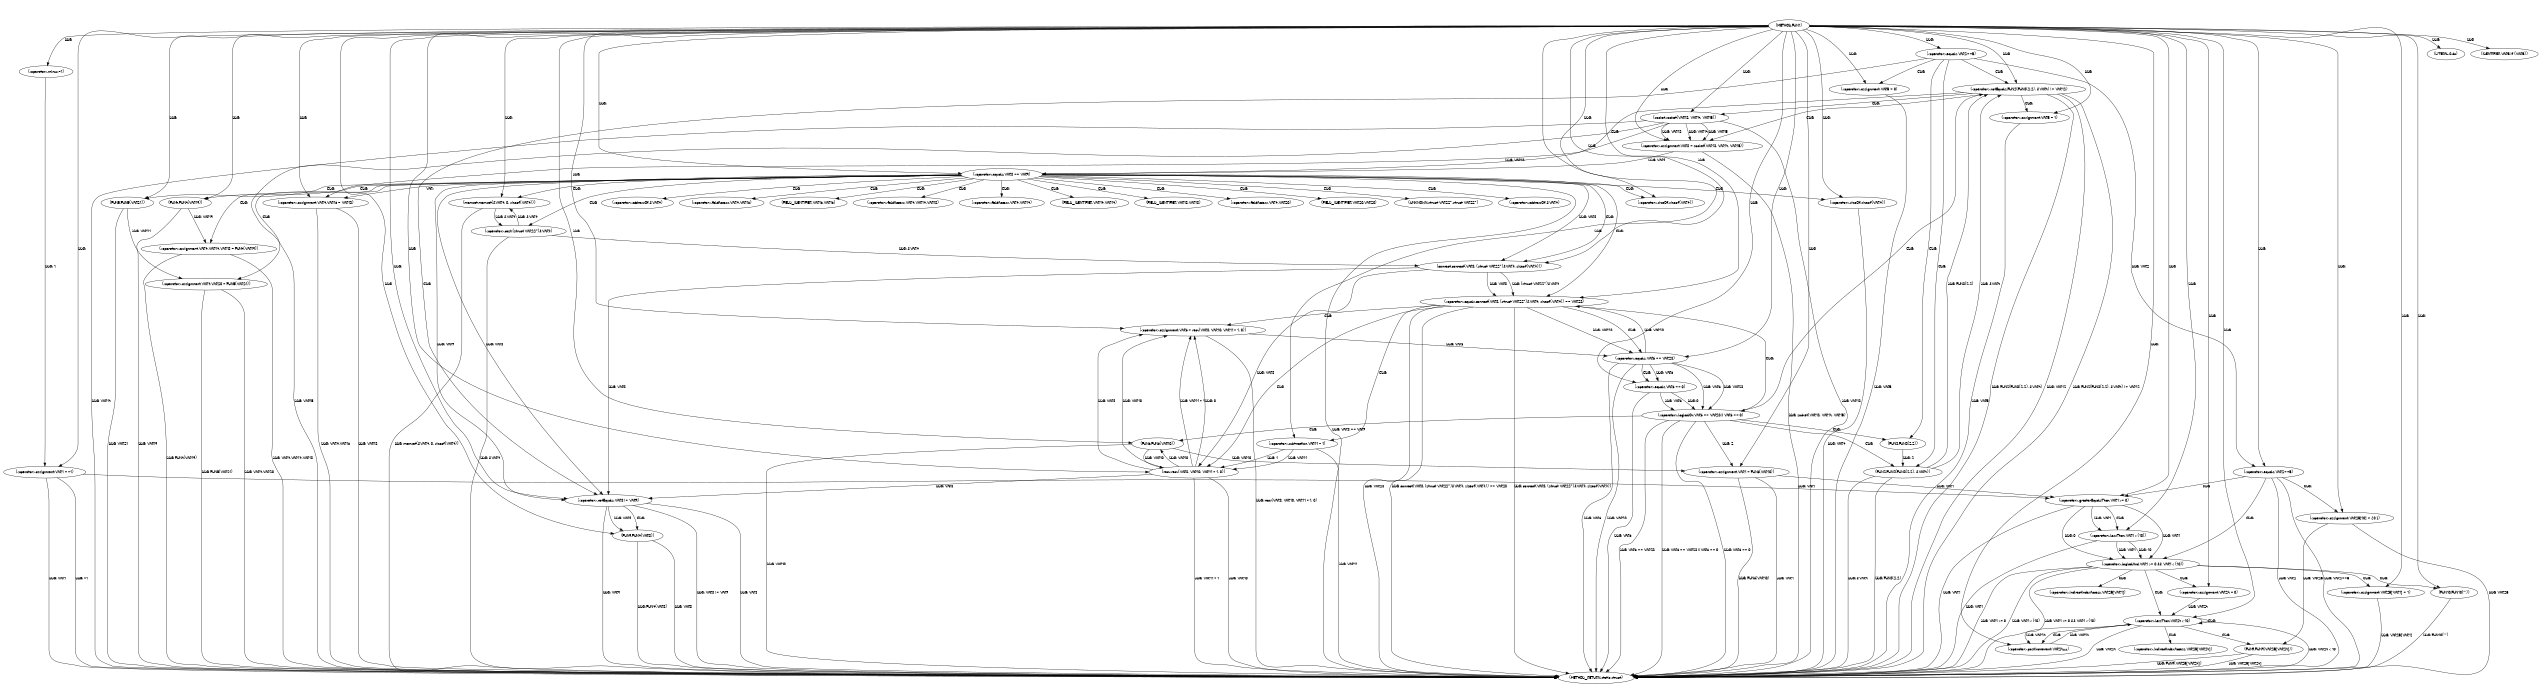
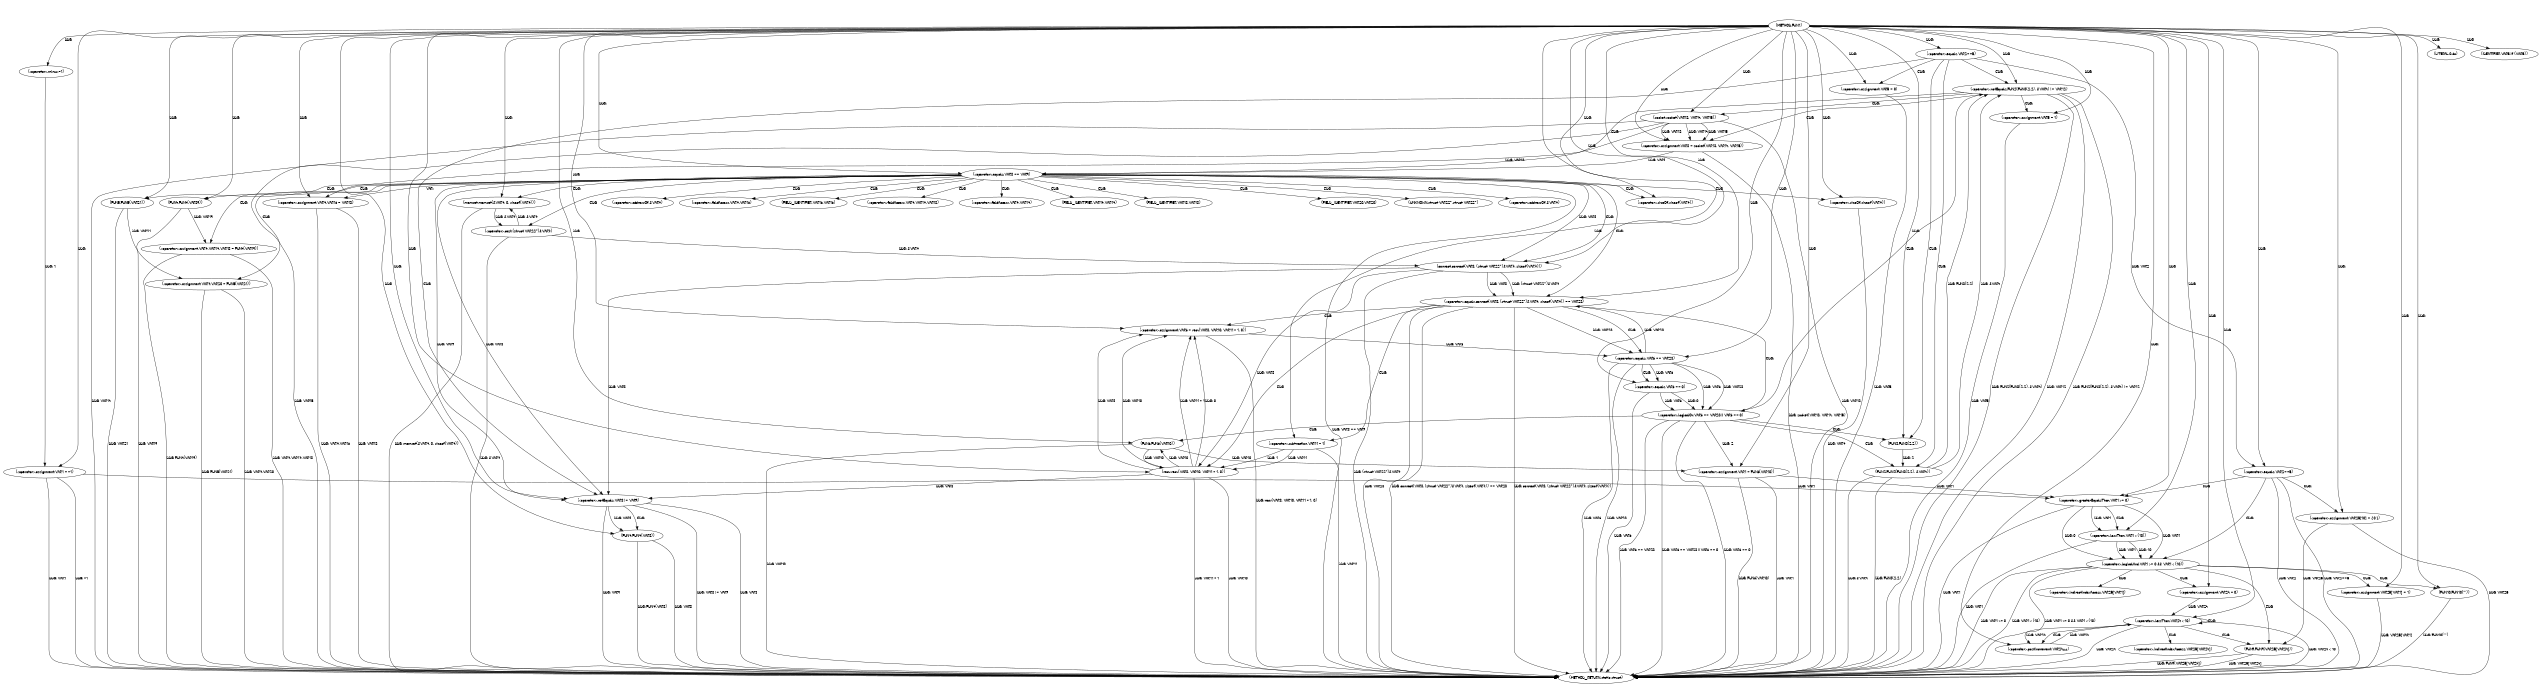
edge "(METHOD,FUN1)" -> "(FUN3,FUN3(2,2))": added, label "DDG:"
node "(FUN4,FUN4(VAR19))": label "(FUN4,FUN4(VAR19))" -> "(FUN4,FUN4(VAR39))"
node "(<operator>.fieldAccess,VAR7.VAR20)": removed
edge "(connect,connect(VAR8, (struct VAR22*)&VAR7, sizeof(VAR7)))" -> "(METHOD_RETURN,static struct)": added, label "DDG: (struct VAR22*)&VAR7"
node "(FUN9,FUN7(VAR8))": label "(FUN9,FUN7(VAR8))" -> "(FUN7,FUN7(VAR8))"
edge "(<operator>.logicalAnd,VAR1 >= 0 && VAR1 < (10))" -> "(<operator>.lessThan,VAR24 < 10)": now "(<operator>.logicalAnd,VAR1 >= 0 && VAR1 < (10))" -> "(FUN9,FUN9(VAR25[VAR24]))"
